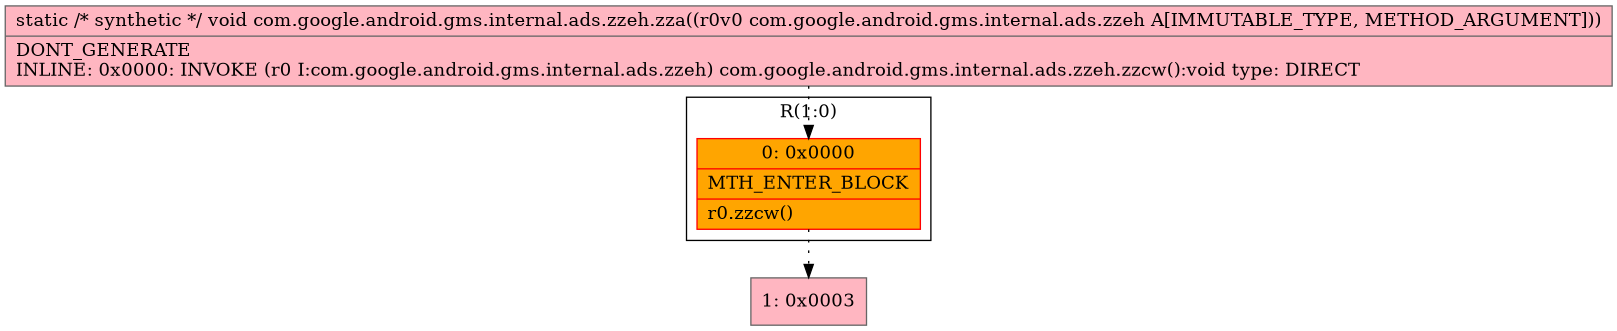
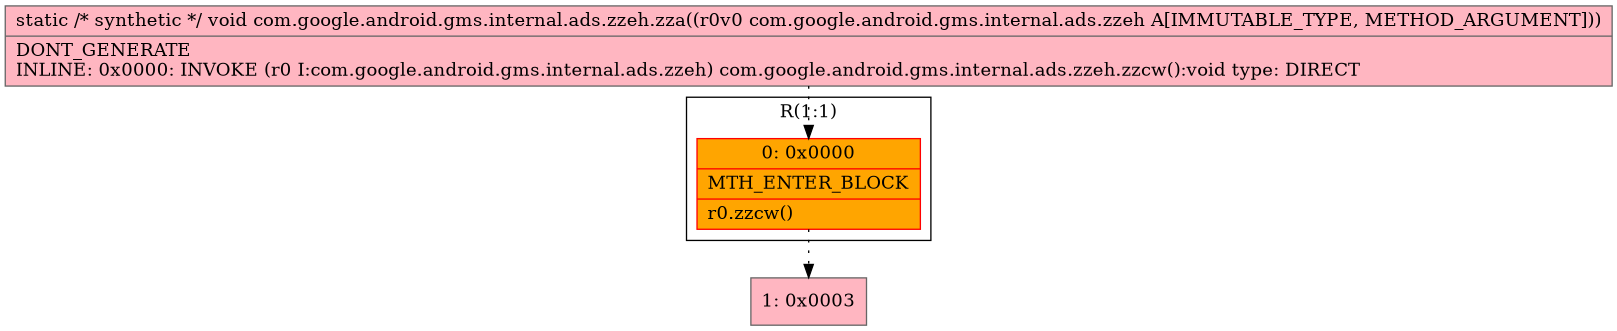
cluster "R(1:0)": label "R(1:0)" -> "R(1:1)"
